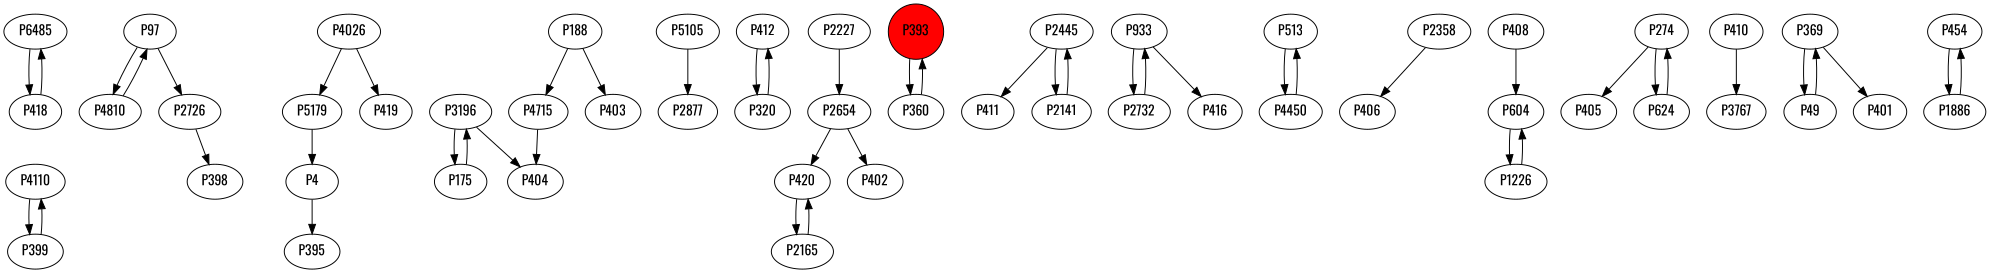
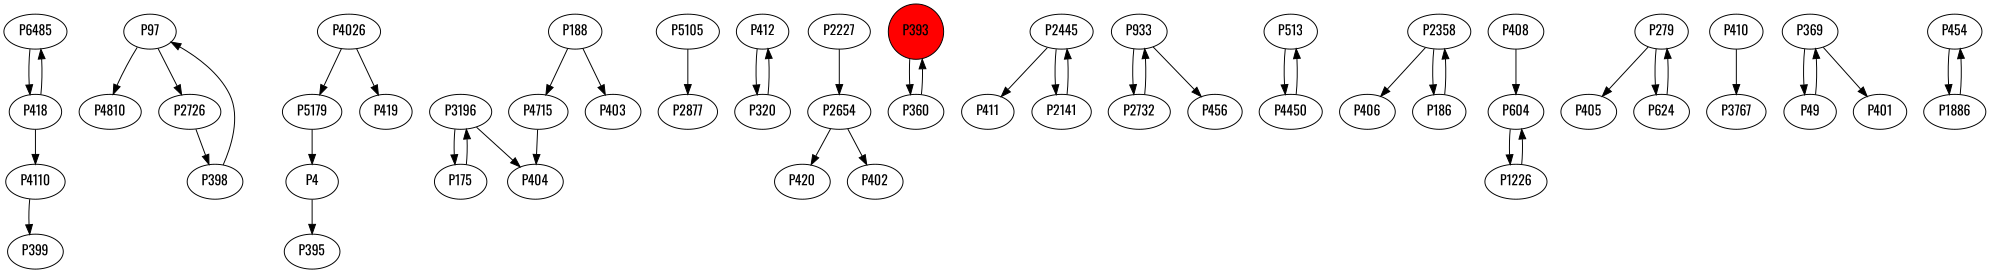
node "P274": label "P274" -> "P279"
edge "P4810" -> "P97": now "P398" -> "P97"
node "P416": label "P416" -> "P456"
node "P186": added
edge "P399" -> "P4110": now "P418" -> "P4110"
node "P2165": removed
